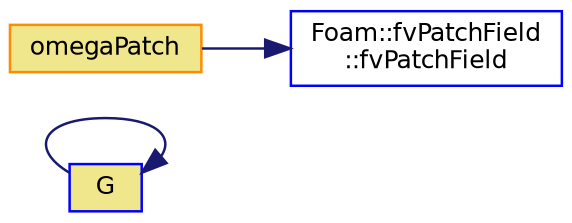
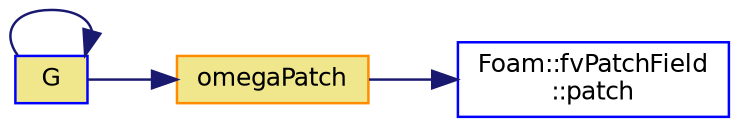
node "Foam::fvPatchField ::fvPatchField": label "Foam::fvPatchField ::fvPatchField" -> "Foam::fvPatchField ::patch"
edge "G" -> "omegaPatch": added
